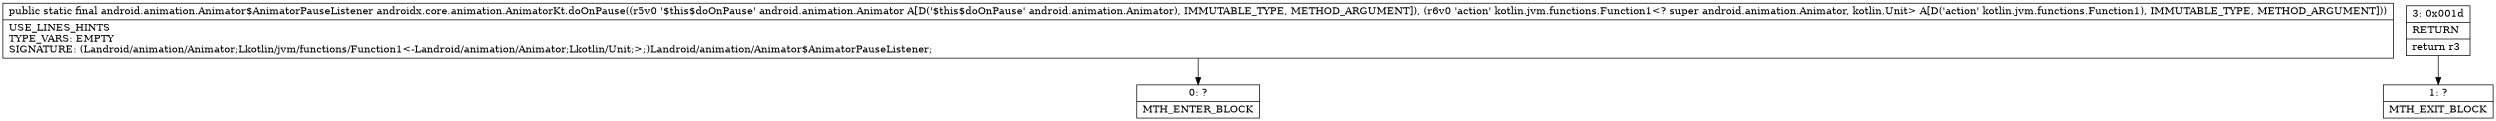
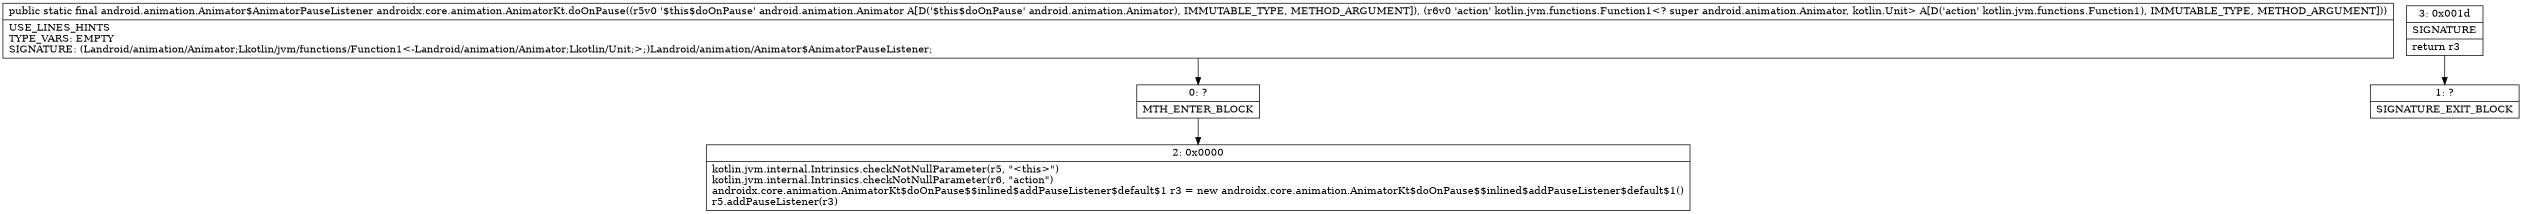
node "3: 0x001d": text "RETURN" -> "SIGNATURE"
node "1: ?": text "MTH_EXIT_BLOCK" -> "SIGNATURE_EXIT_BLOCK"
node "2: 0x0000": added
